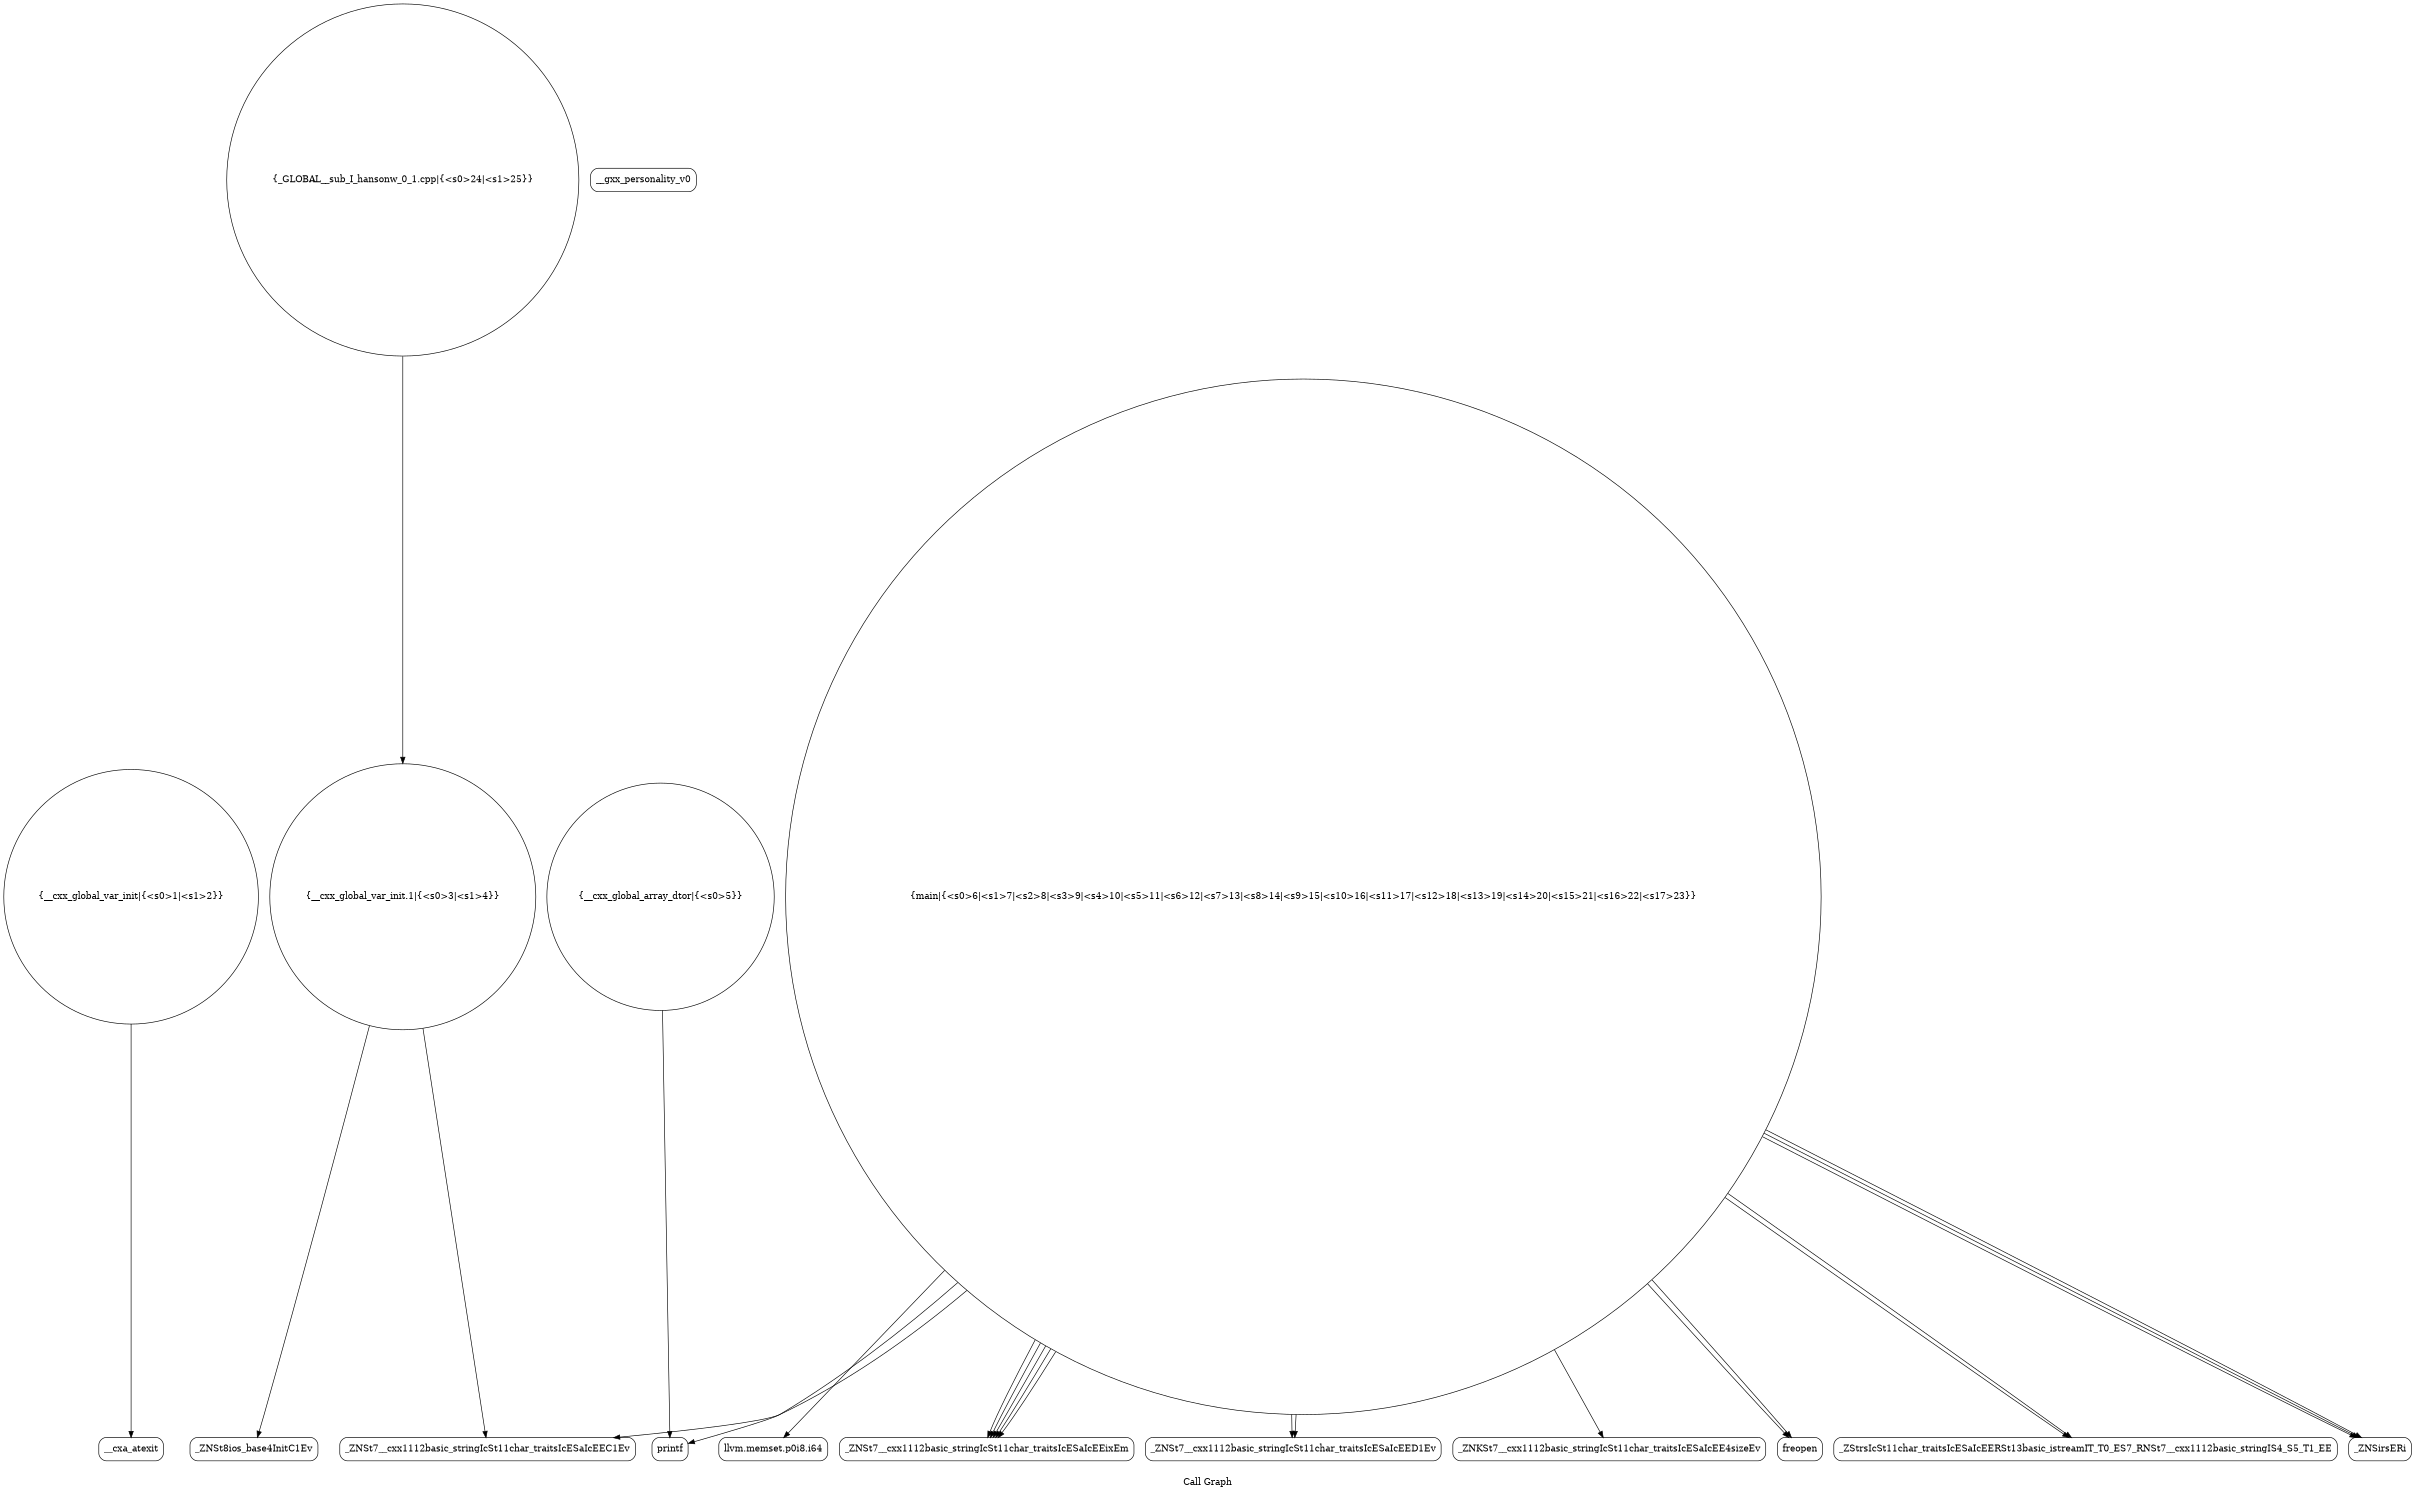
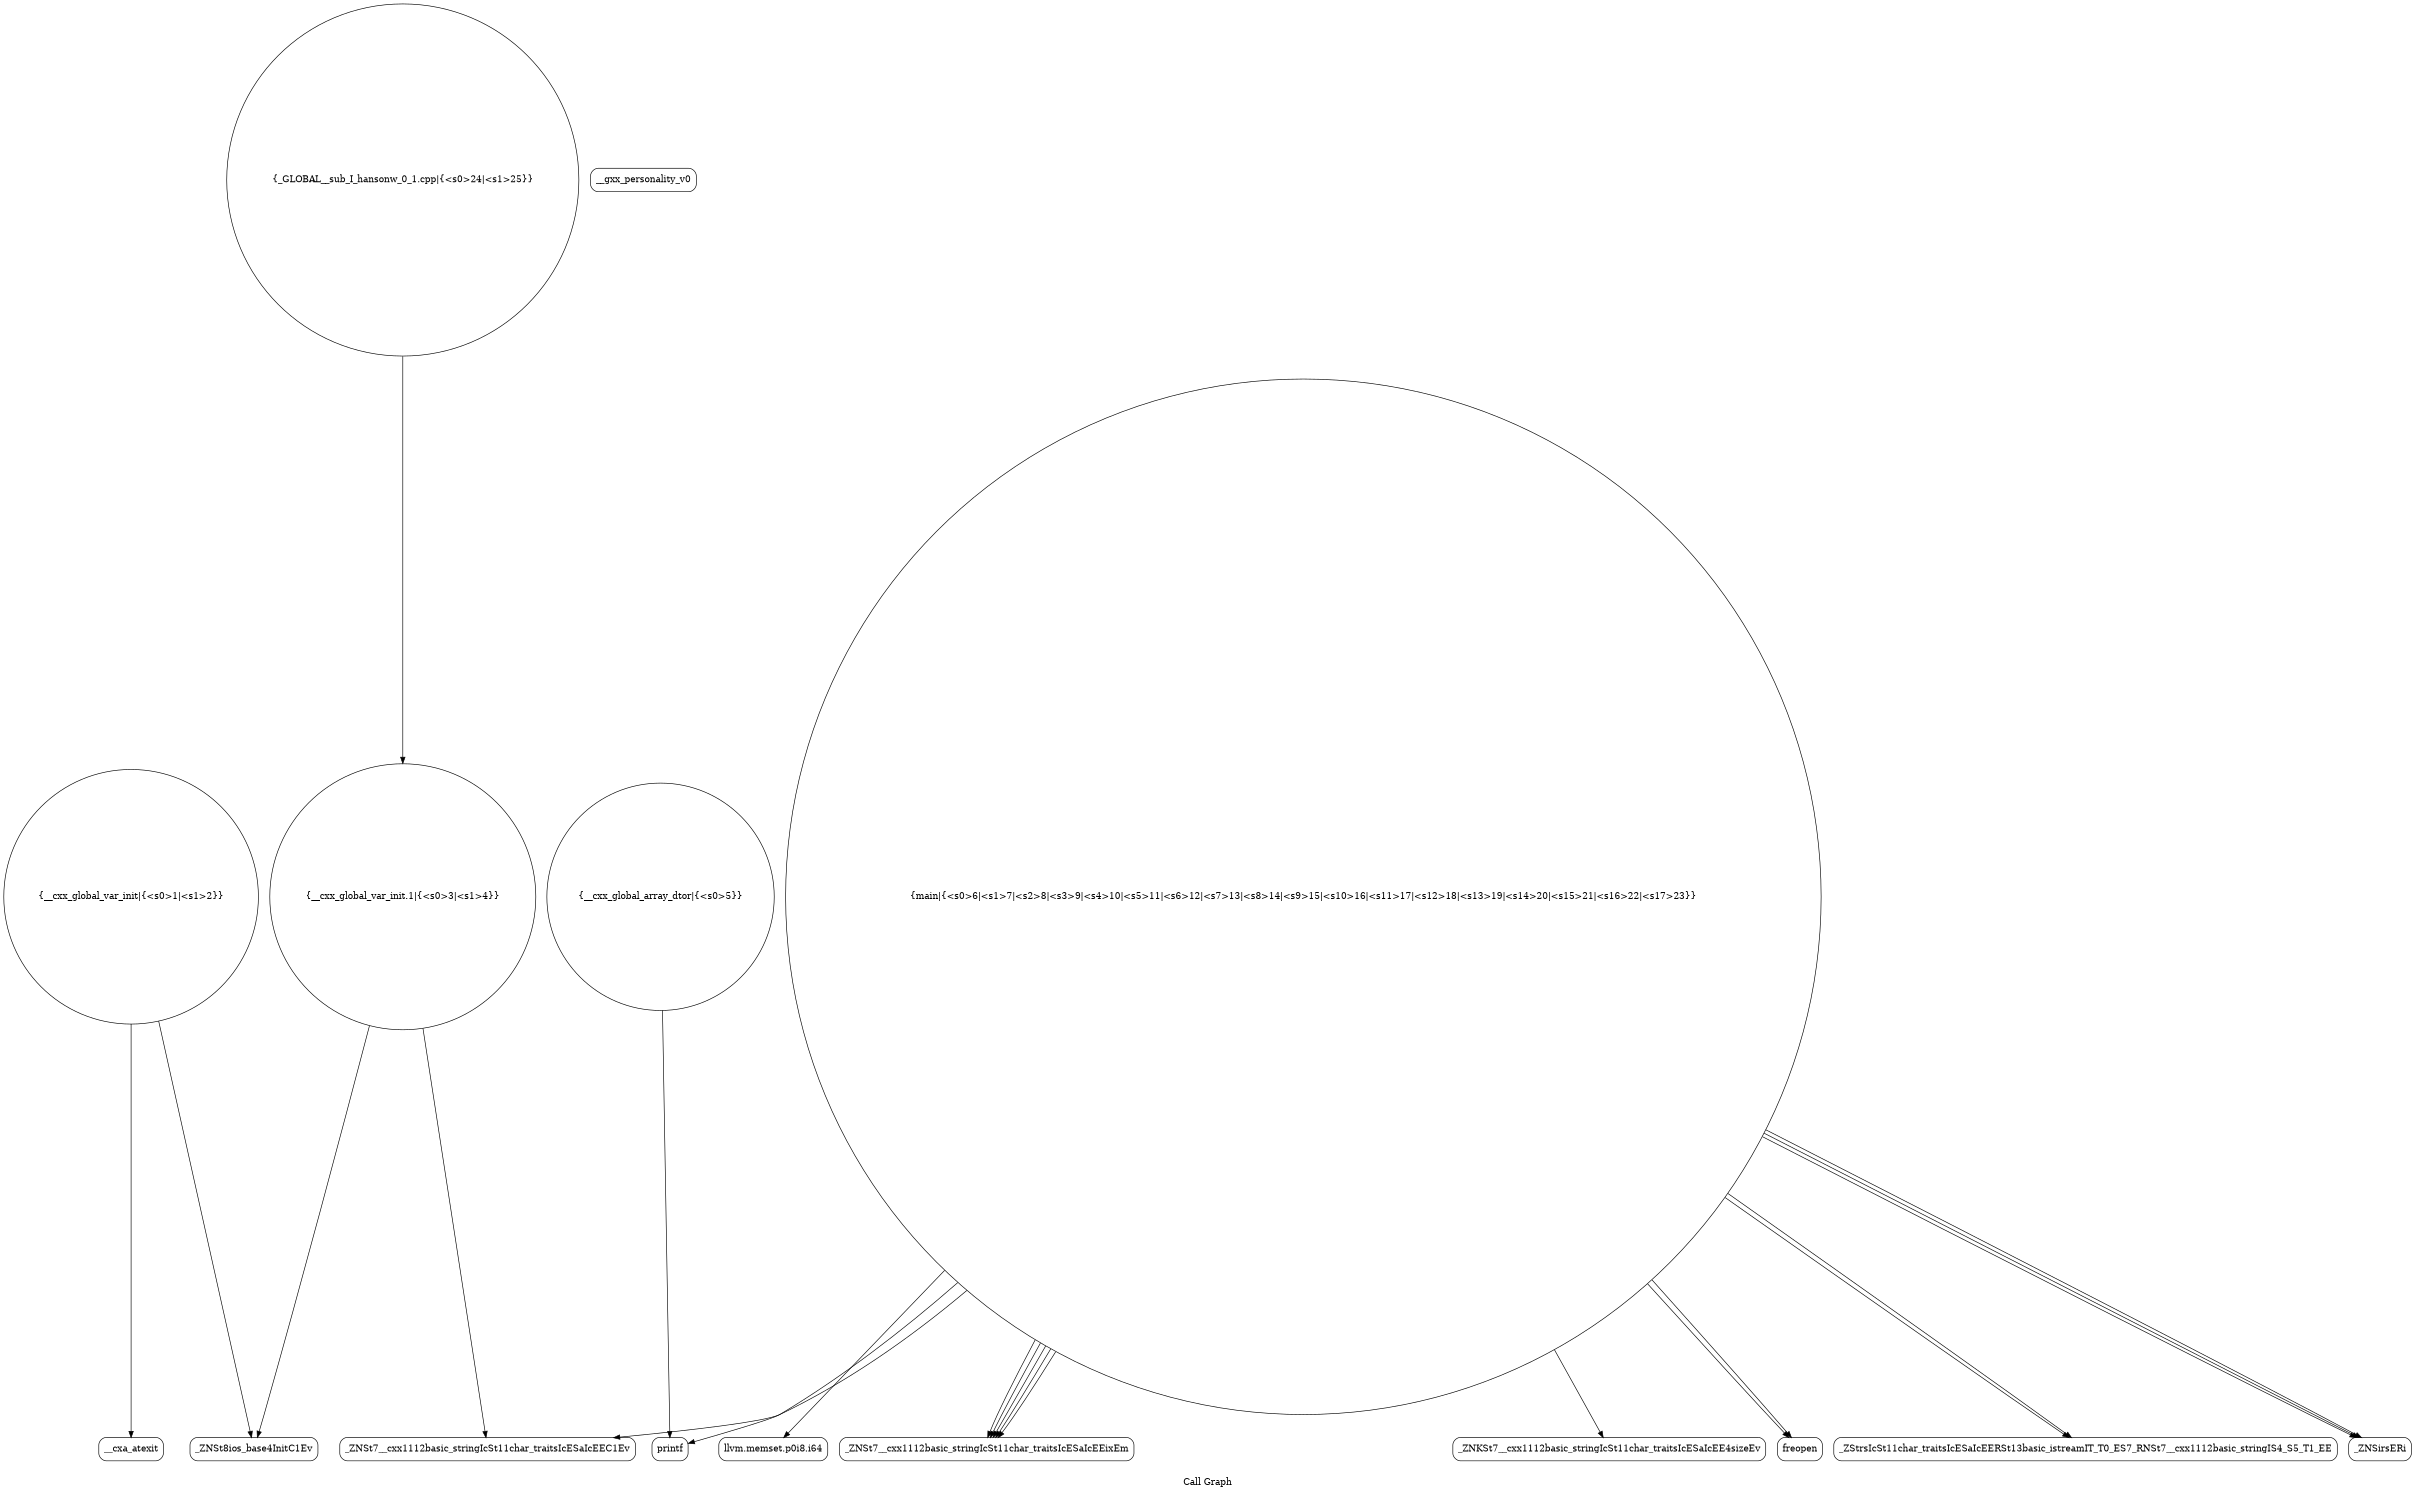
edge "{__cxx_global_var_init|{<s0>1|<s1>2}}" -> "_ZNSt8ios_base4InitC1Ev": added
node "_ZNSt7__cxx1112basic_stringIcSt11char_traitsIcESaIcEED1Ev": removed
